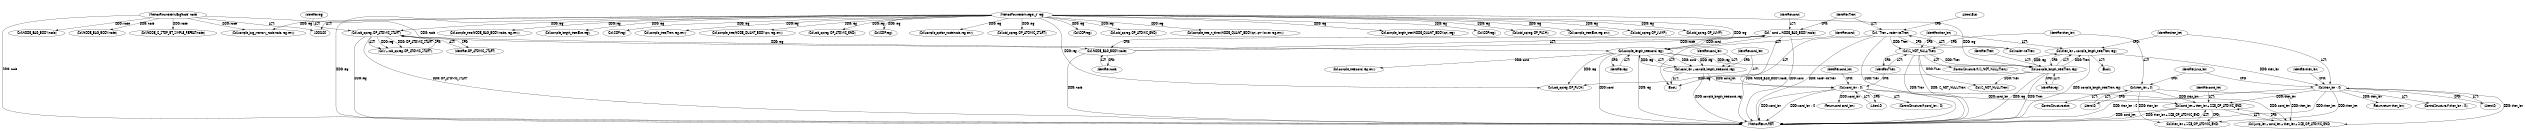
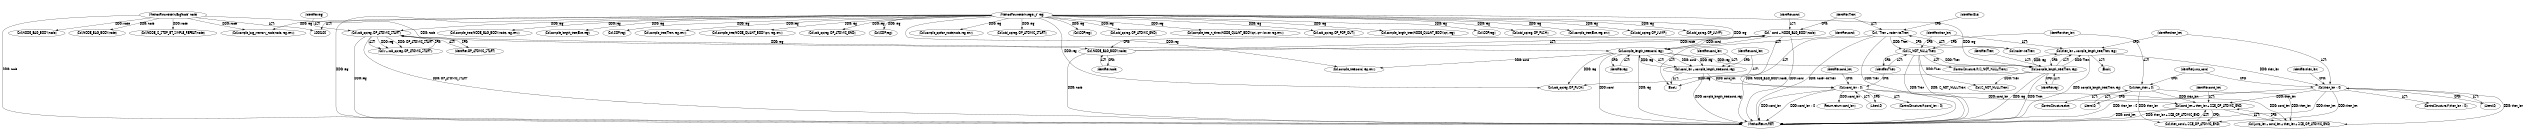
node "(Literal,Else)": label "(Literal,Else)" -> "(Identifier,Else)"
node "(Call,add_op(reg, OP_POP_OUT))": added
edge "(MethodParameterIn,regex_t* reg)" -> "(Call,compile_tree(cond, reg, env))": added, label "DDG: reg"
node "(Identifier,jump_len)": label "(Identifier,jump_len)" -> "(Identifier,jump_cond)"
node "(Call,then_len = 0)": label "(Call,then_len = 0)" -> "(Call,then_then = 0)"
node "(Return,cond cond_len;)": label "(Return,cond cond_len;)" -> "(Return,return cond_len;)"
node "(Return,return then_len;)": removed
node "(Call,then_len + SIZE_OP_ATOMIC_END)": label "(Call,then_len + SIZE_OP_ATOMIC_END)" -> "(Call,then_cond + SIZE_OP_ATOMIC_END)"
